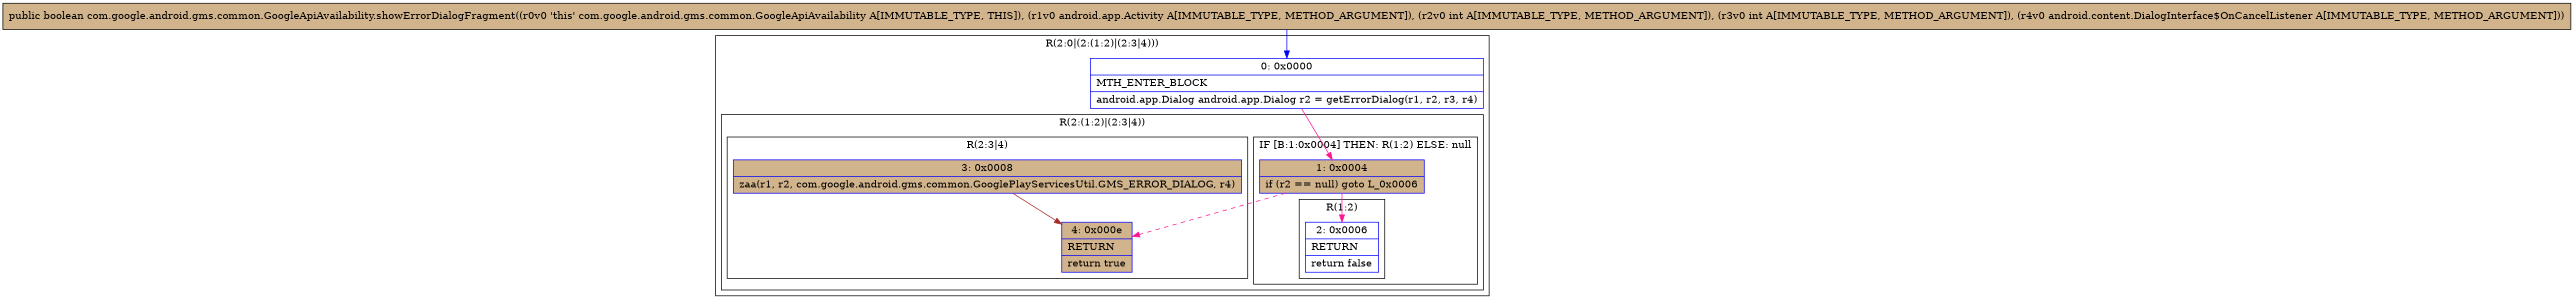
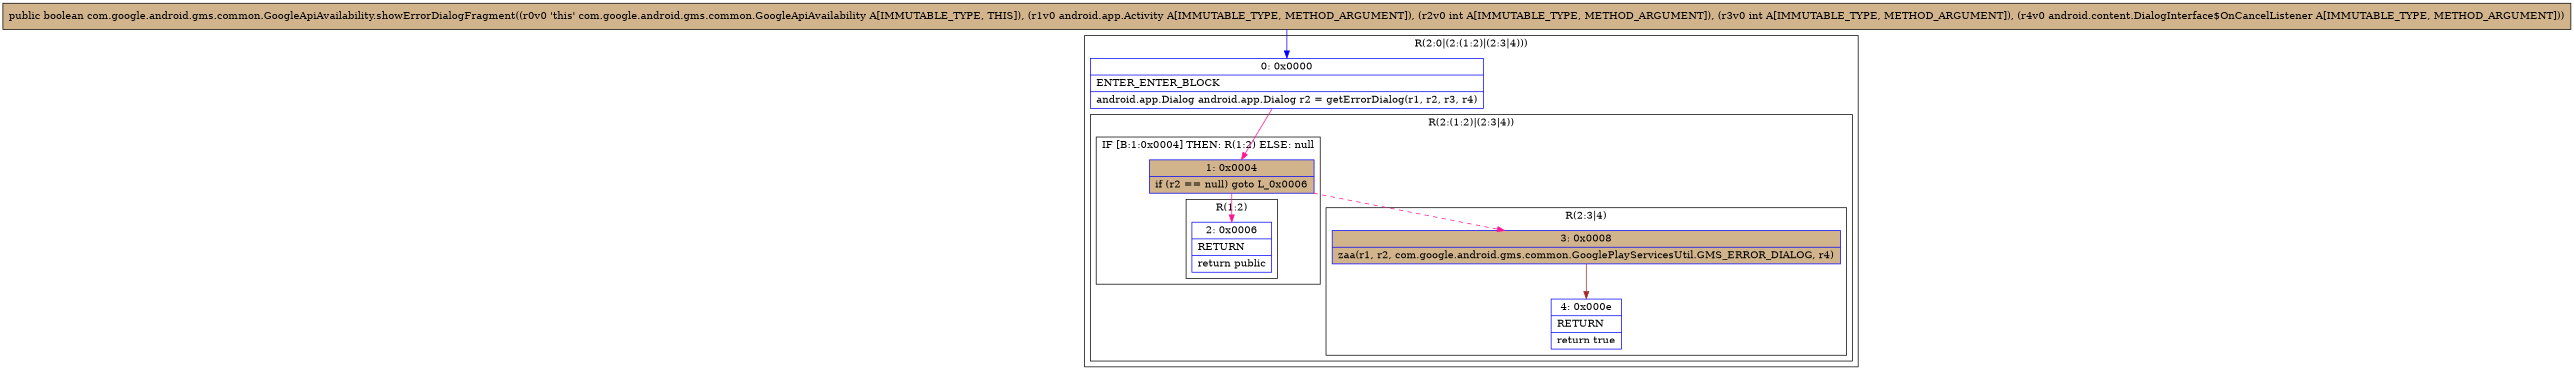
node "0: 0x0000": text "MTH_ENTER_BLOCK" -> "ENTER_ENTER_BLOCK"
edge "1: 0x0004" -> "4: 0x000e": now "1: 0x0004" -> "3: 0x0008"
node "4: 0x000e": fillcolor tan -> white
node "2: 0x0006": text "return false" -> "return public"
